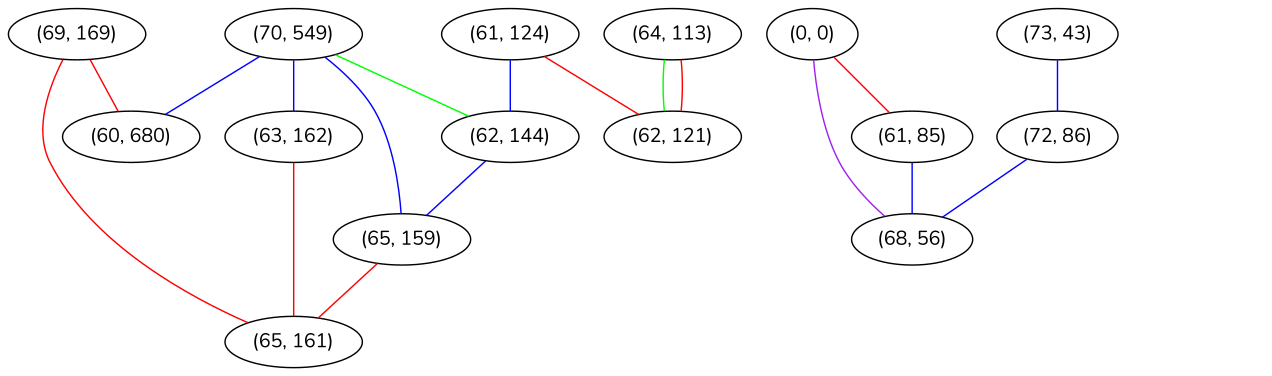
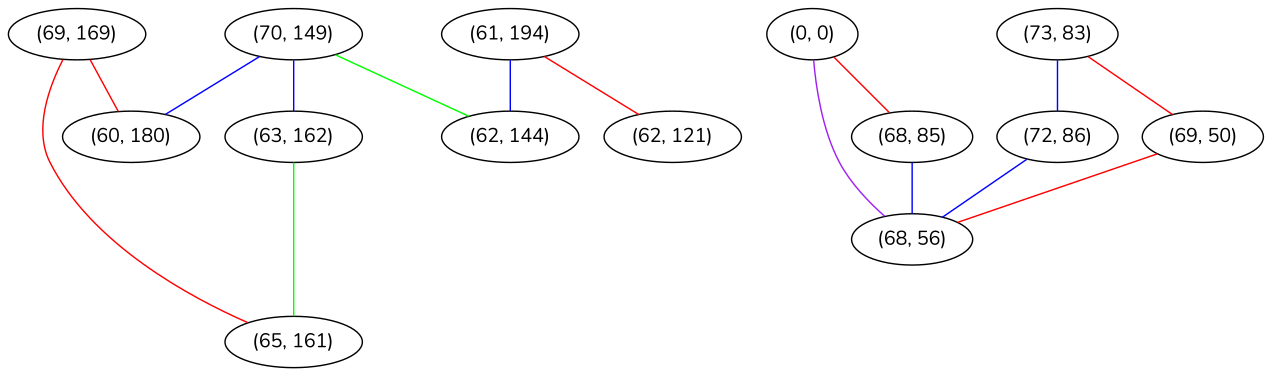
node "(70, 549)": label "(70, 549)" -> "(70, 149)"
node "(61, 124)": label "(61, 124)" -> "(61, 194)"
node "(64, 113)": removed
node "(73, 43)": label "(73, 43)" -> "(73, 83)"
node "(60, 680)": label "(60, 680)" -> "(60, 180)"
node "(61, 85)": label "(61, 85)" -> "(68, 85)"
node "(69, 50)": added
edge "(63, 162)" -- "(65, 161)": color red -> green
node "(65, 159)": removed
